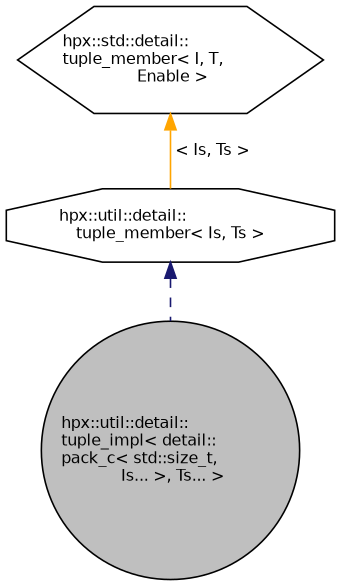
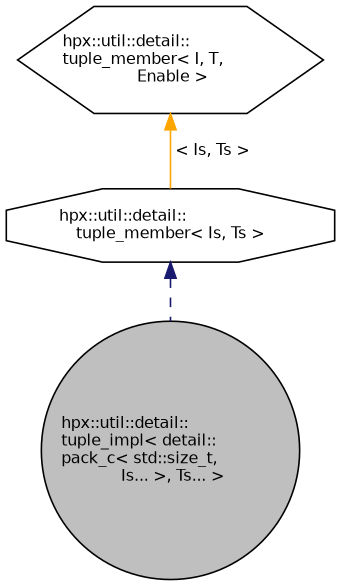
node "hpx::std::detail:: tuple_member< I, T, Enable >": label "hpx::std::detail:: tuple_member< I, T, Enable >" -> "hpx::util::detail:: tuple_member< I, T, Enable >"
